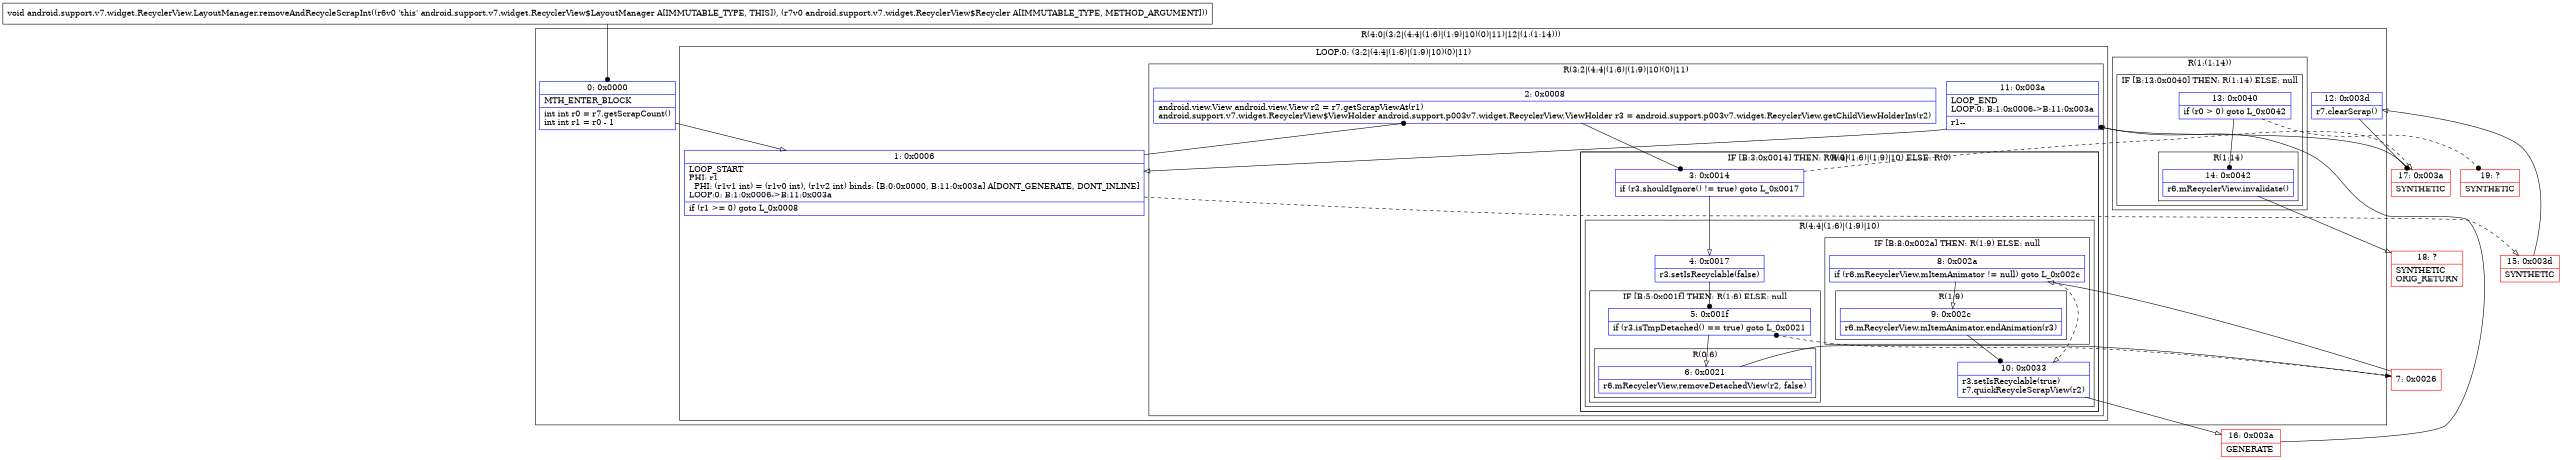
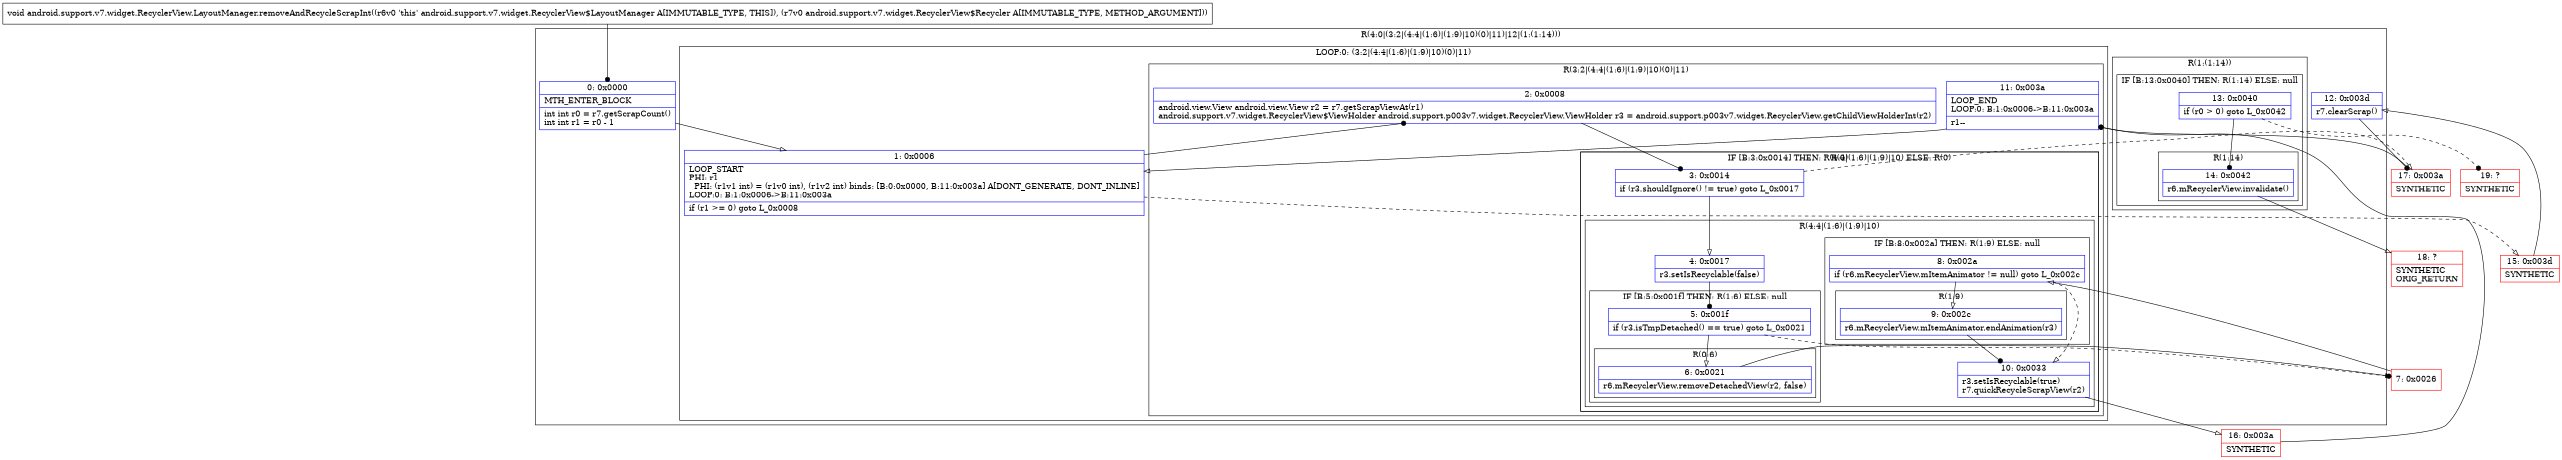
edge "16: 0x003a" -> "11: 0x003a": arrowhead onormal -> dot
edge "7: 0x0026" -> "5: 0x001f": reversed
node "16: 0x003a": text "GENERATE" -> "SYNTHETIC"
